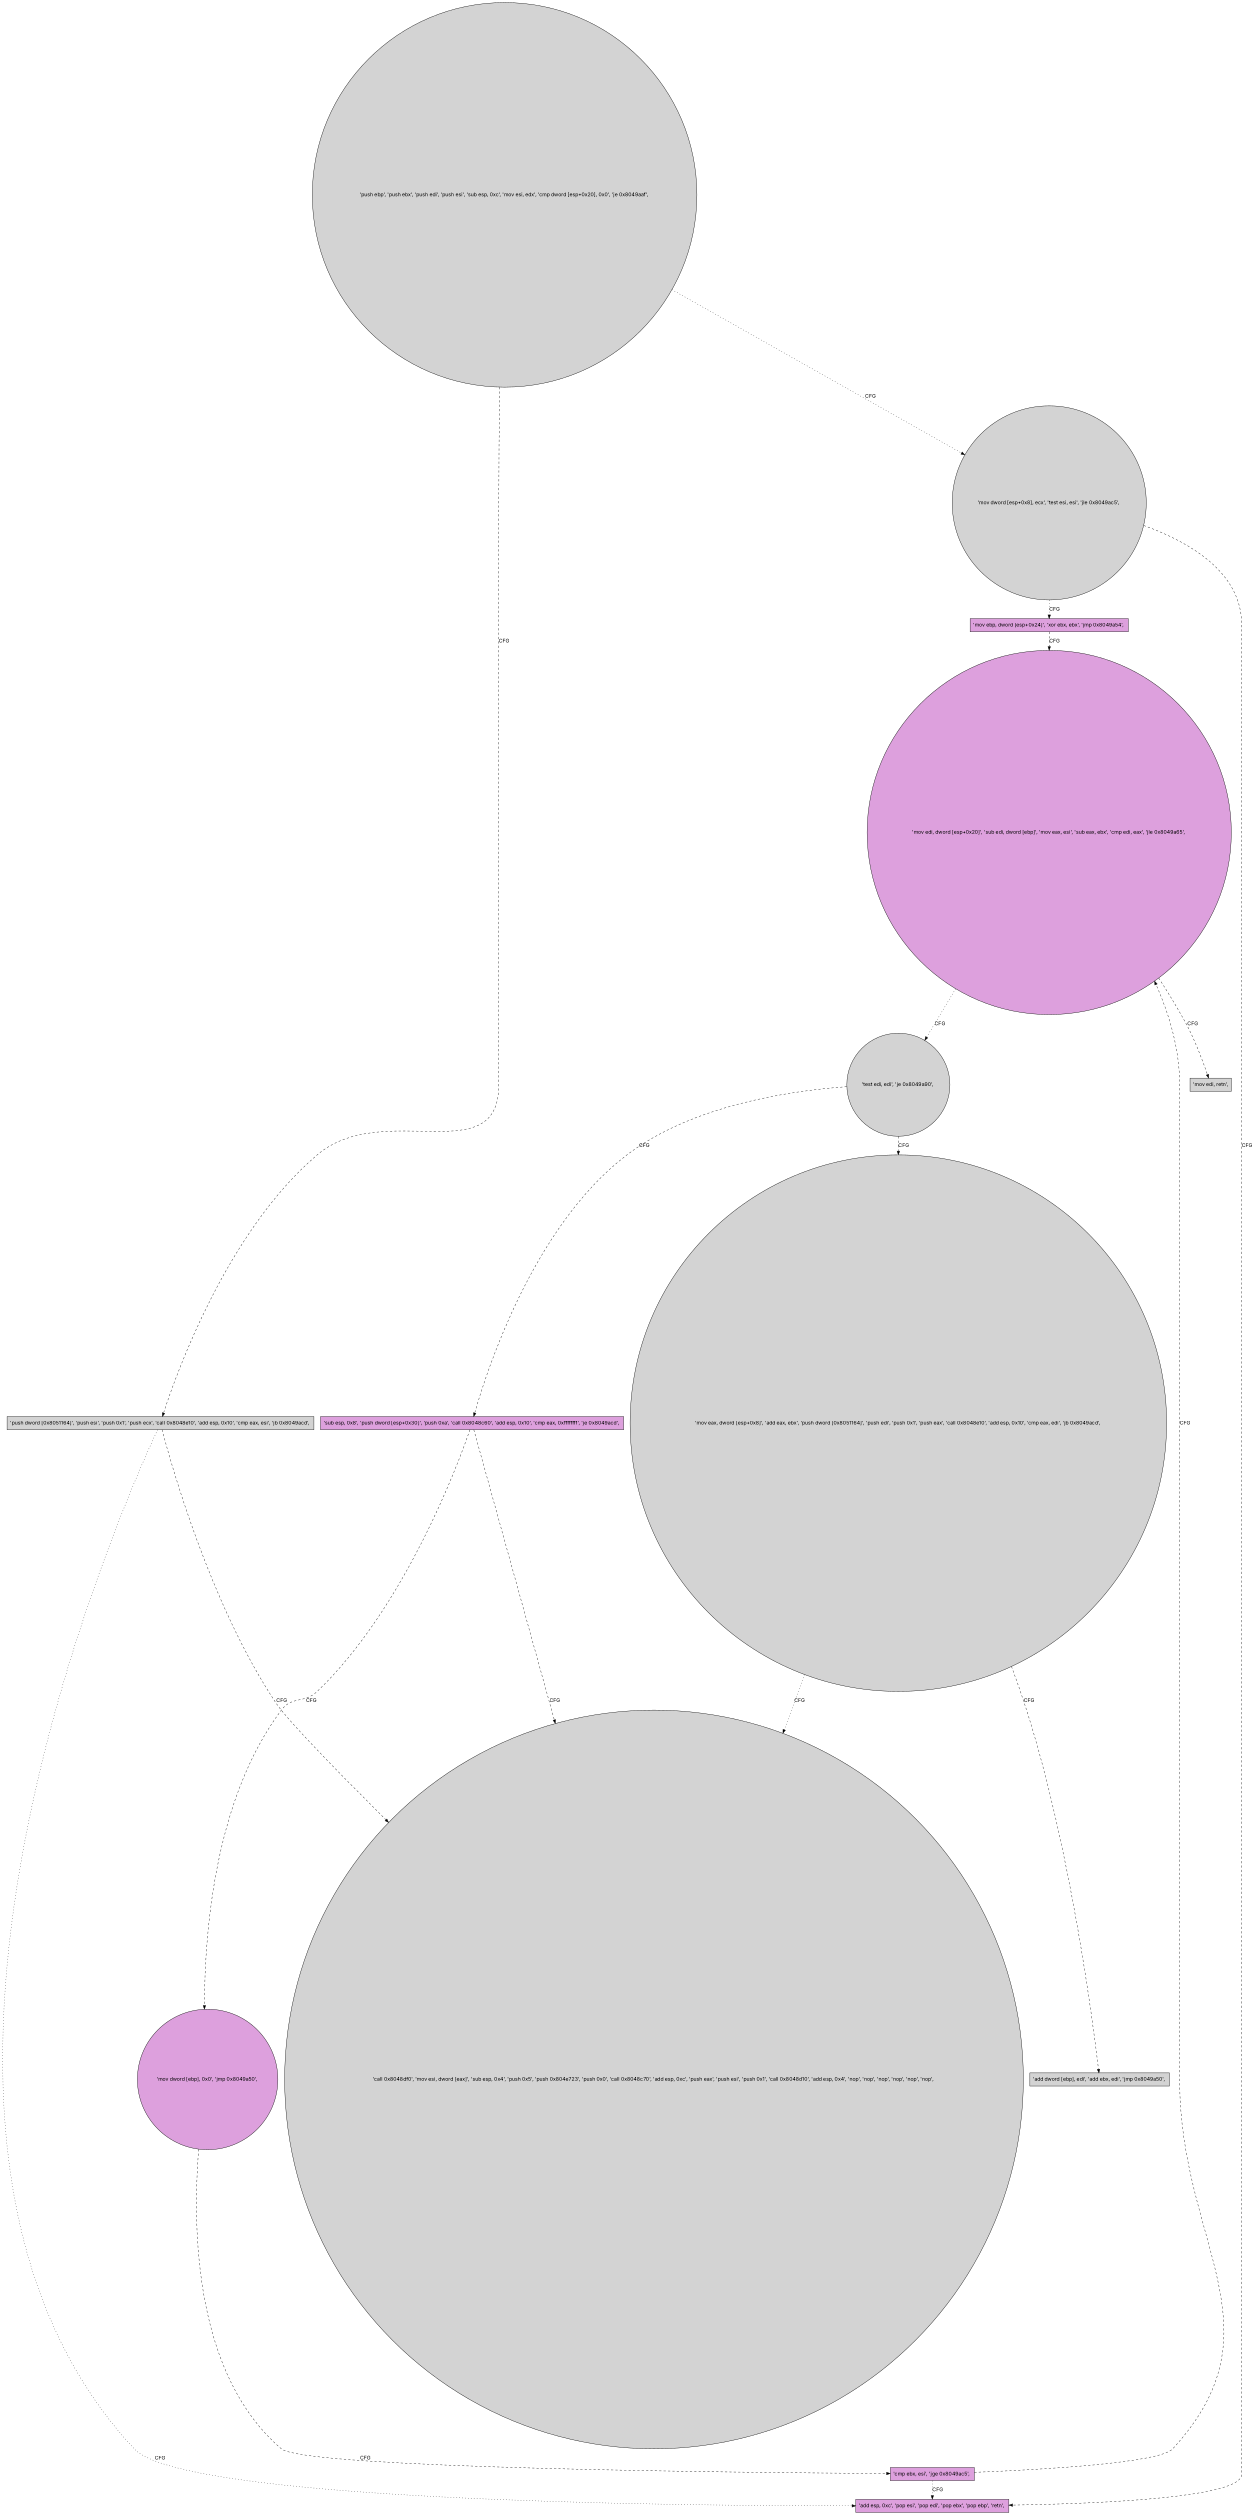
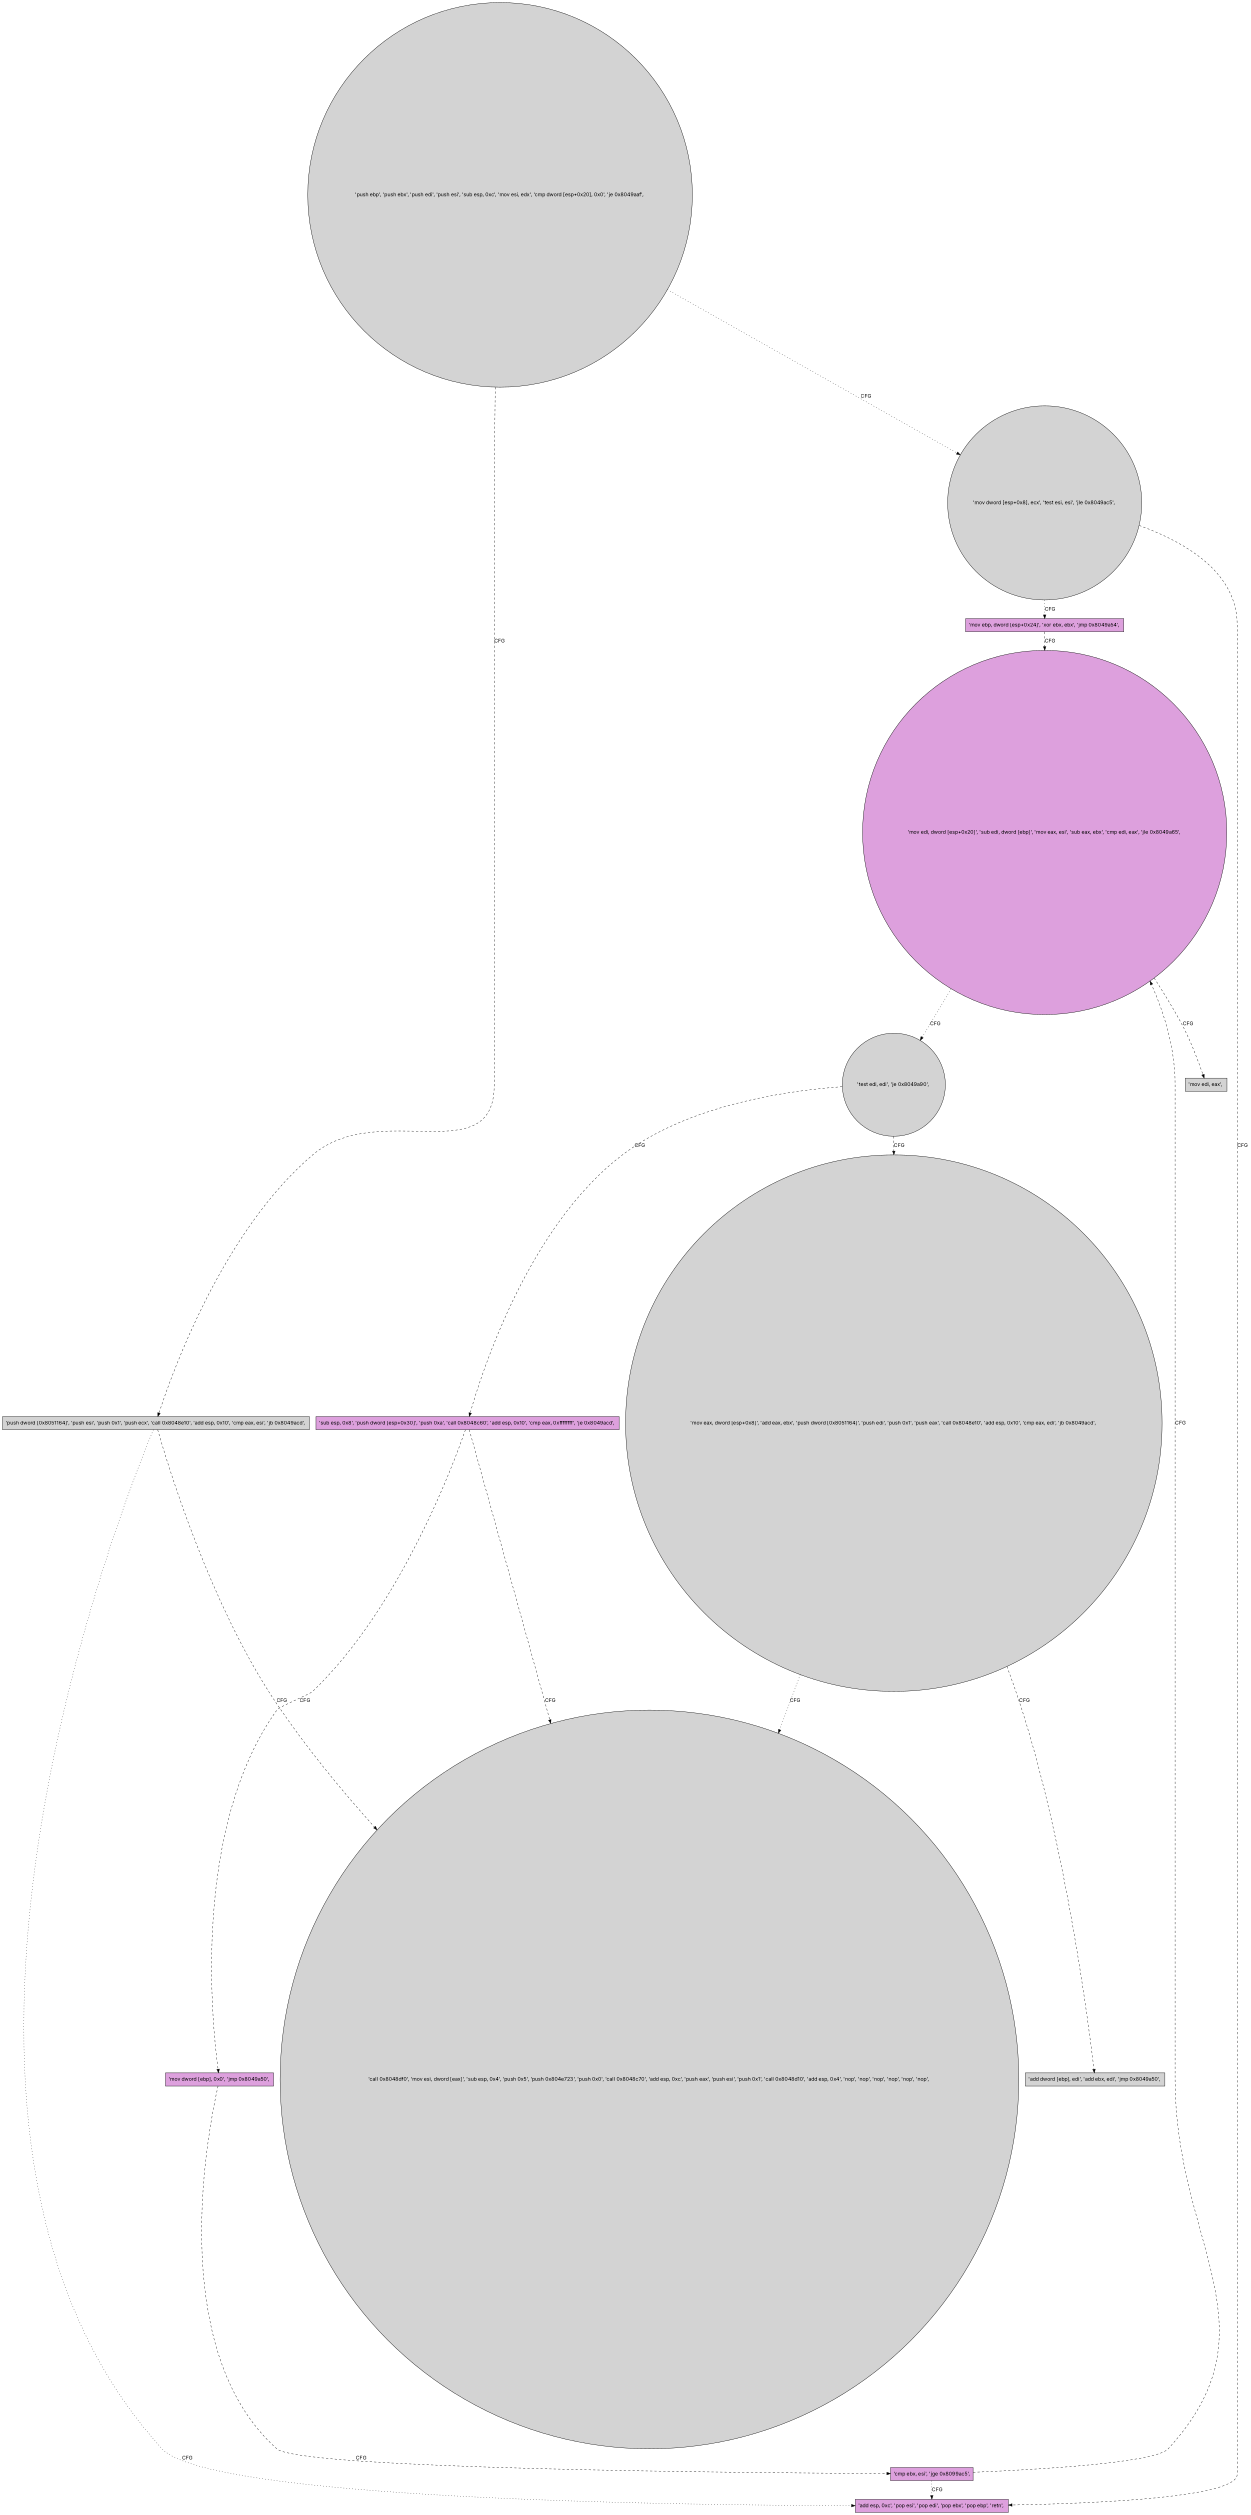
node "'mov edi, retn',": label "'mov edi, retn'," -> "'mov edi, eax',"
node "'mov dword [ebp], 0x0', 'jmp 0x8049a50',": shape circle -> box
node "'cmp ebx, esi', 'jge 0x8049ac5',": label "'cmp ebx, esi', 'jge 0x8049ac5'," -> "'cmp ebx, esi', 'jge 0x8099ac5',"
